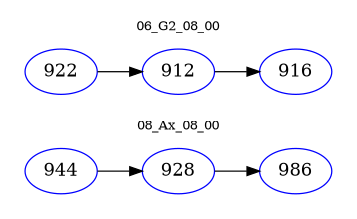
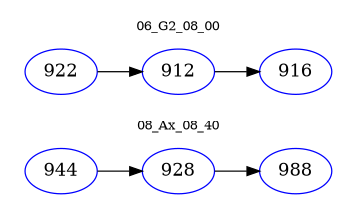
cluster "08_Ax_08_00": label "08_Ax_08_00" -> "08_Ax_08_40"
node "986": label "986" -> "988"
